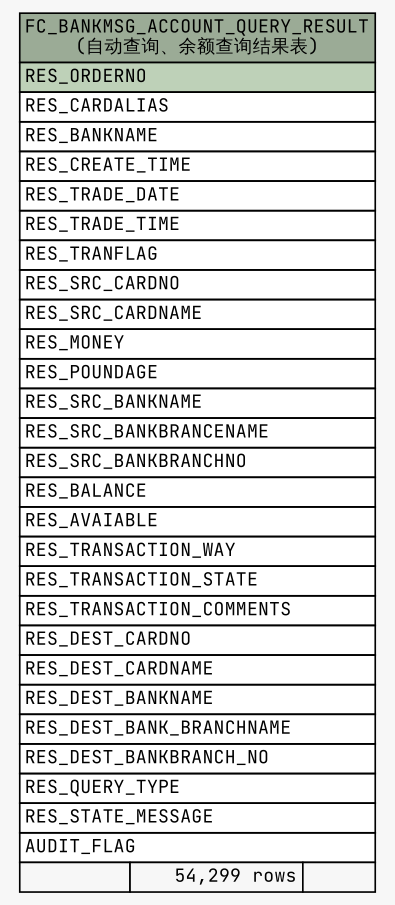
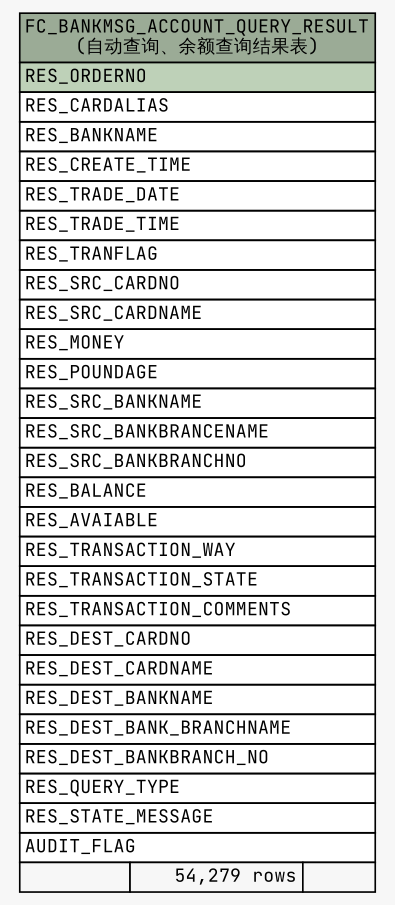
node "FC_BANKMSG_ACCOUNT_QUERY_RESULT": text "54,299 rows" -> "54,279 rows"
